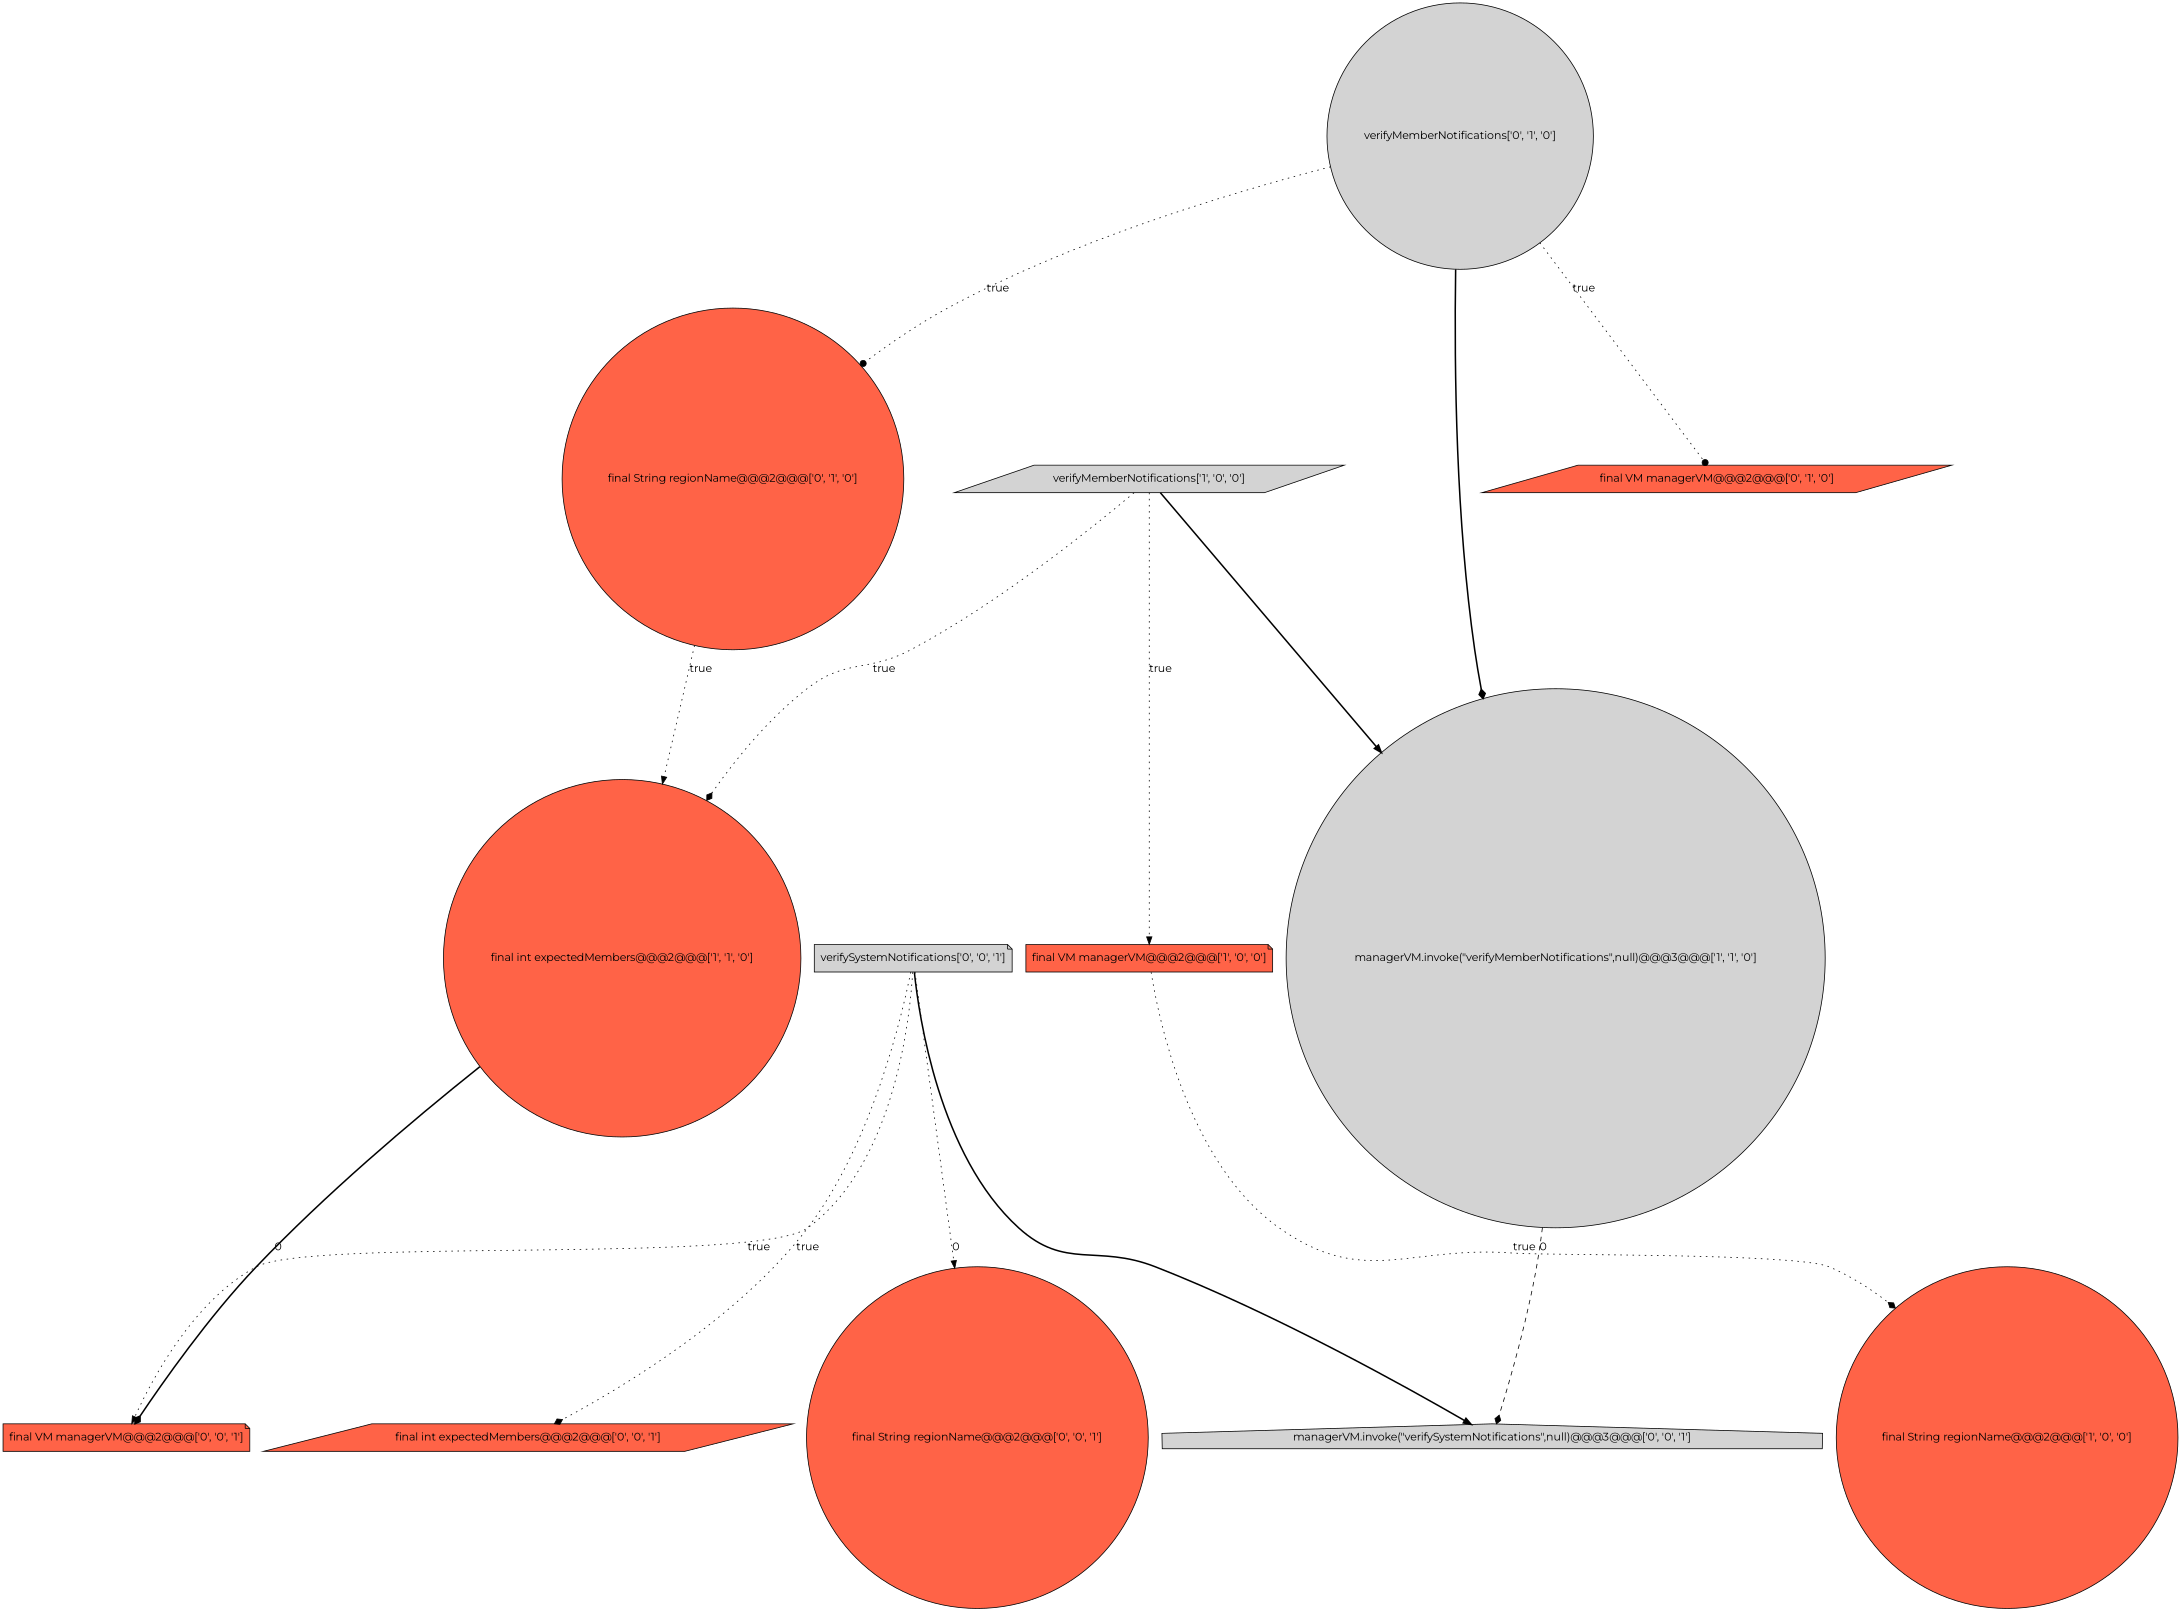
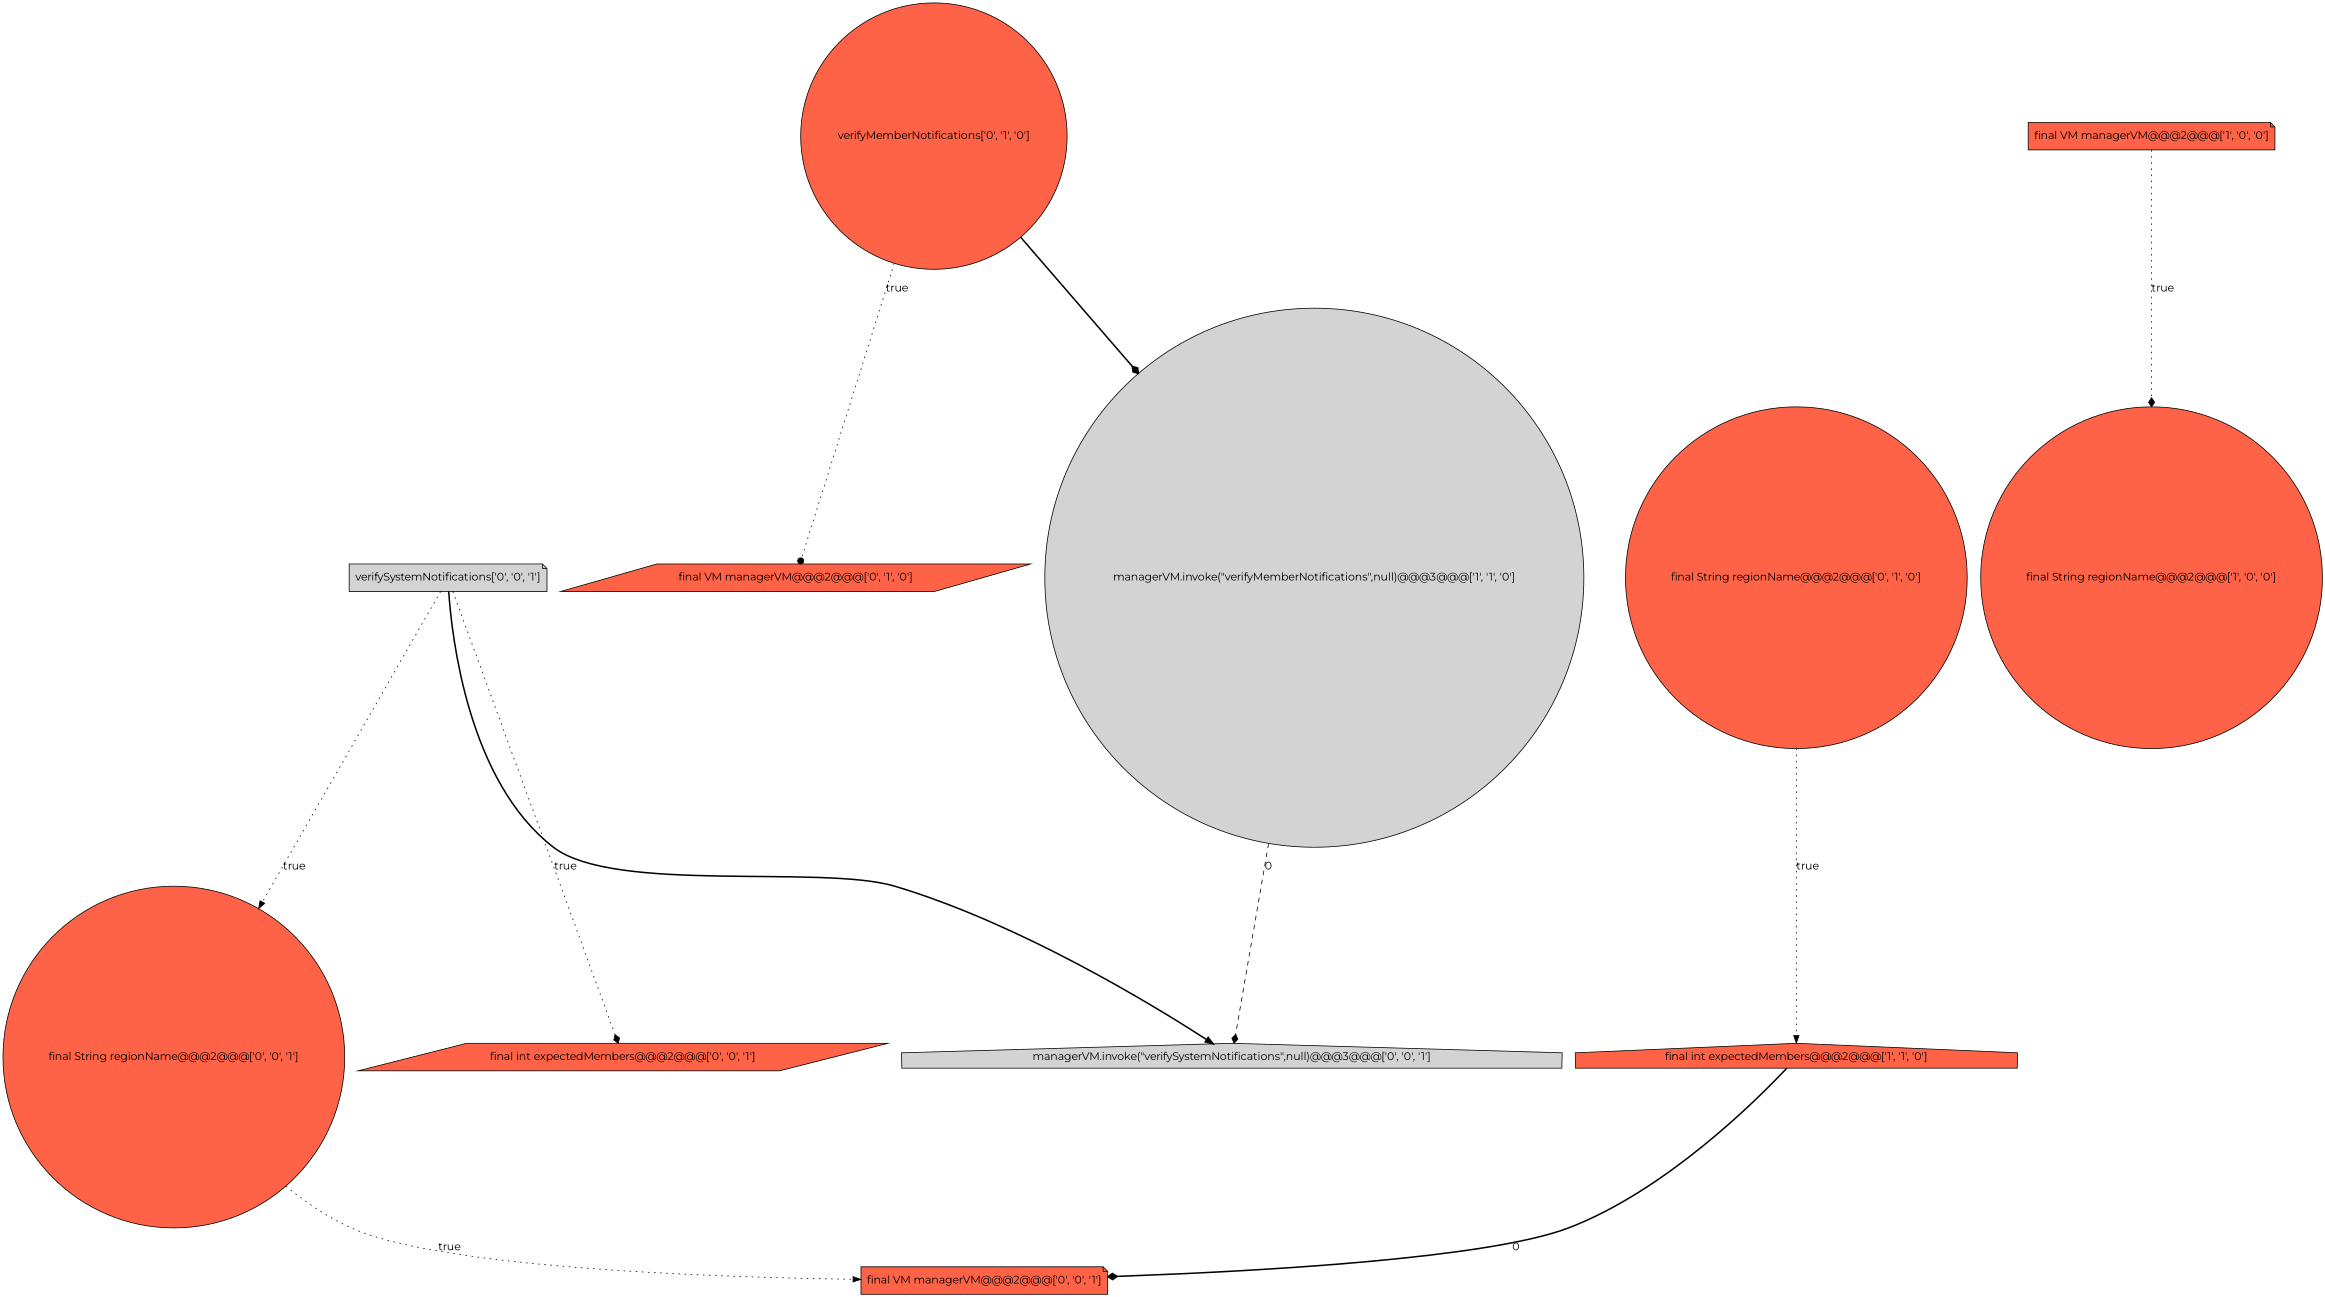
node "verifyMemberNotifications['0', '1', '0']": fillcolor lightgray -> tomato
edge "verifyMemberNotifications['0', '1', '0']" -> "final String regionName@@@2@@@['0', '1', '0']": removed, label "true"
node "verifyMemberNotifications['1', '0', '0']": removed
node "final int expectedMembers@@@2@@@['1', '1', '0']": shape circle -> house
edge "verifySystemNotifications['0', '0', '1']" -> "final String regionName@@@2@@@['0', '0', '1']": label "0" -> "true"
edge "verifySystemNotifications['0', '0', '1']" -> "final VM managerVM@@@2@@@['0', '0', '1']": now "final String regionName@@@2@@@['0', '0', '1']" -> "final VM managerVM@@@2@@@['0', '0', '1']"
